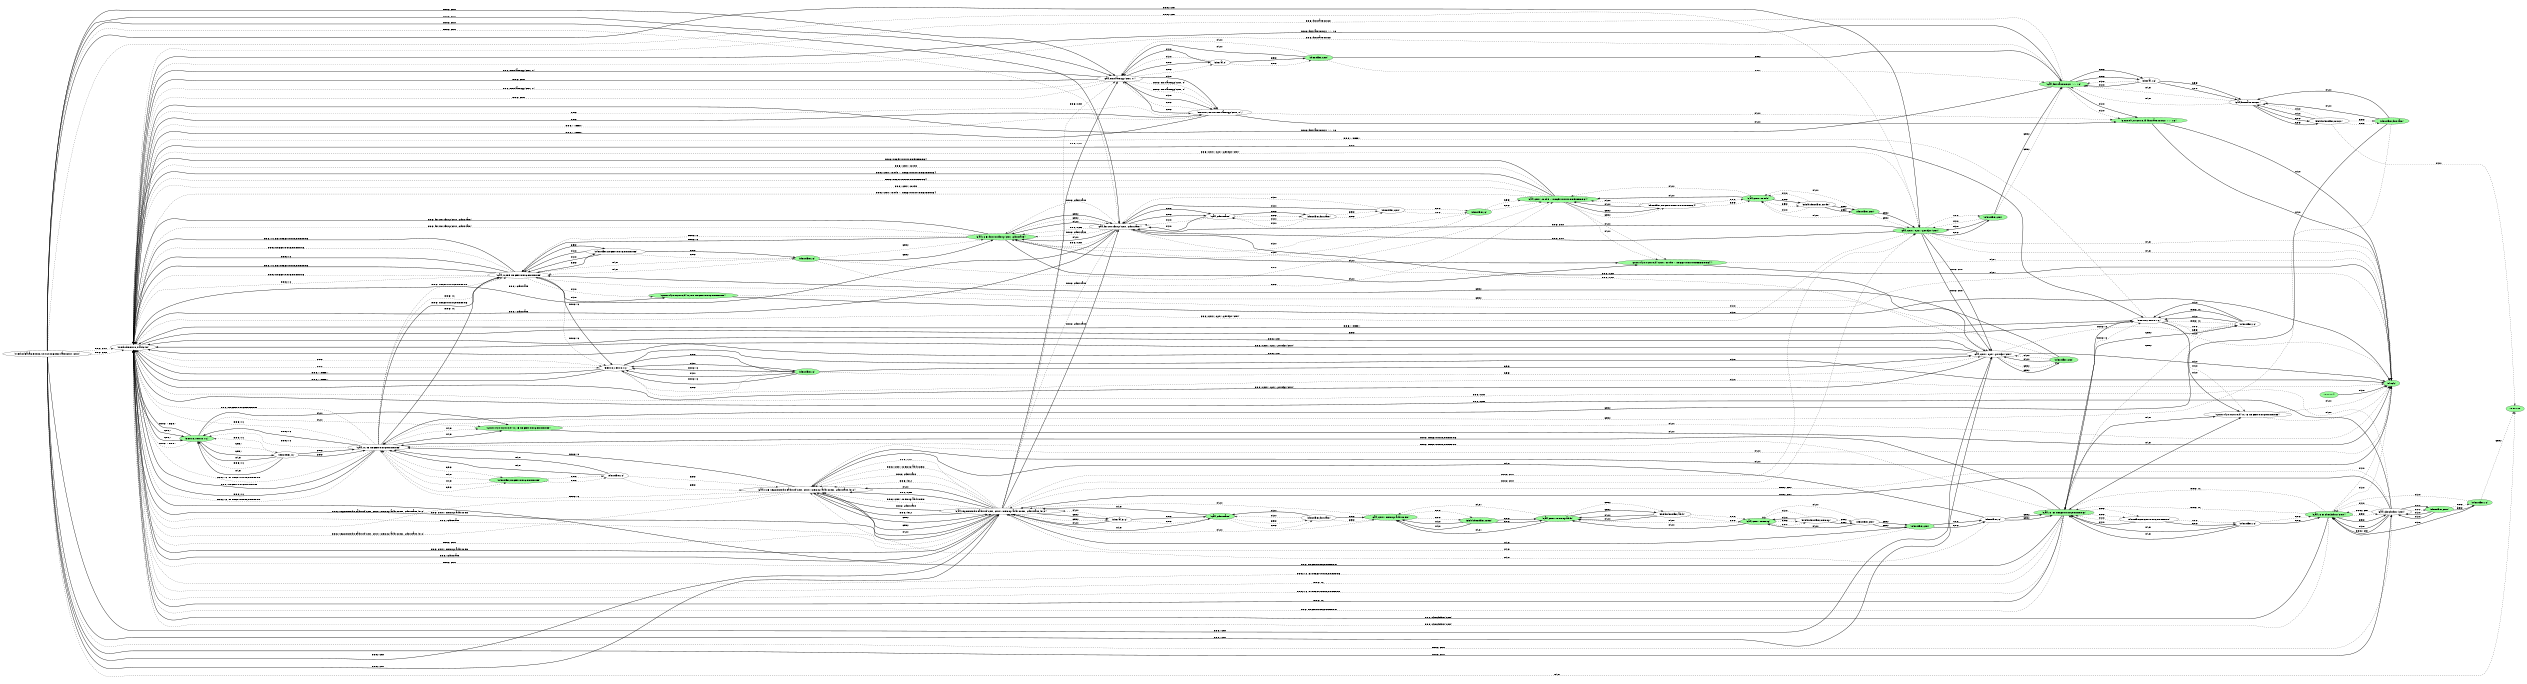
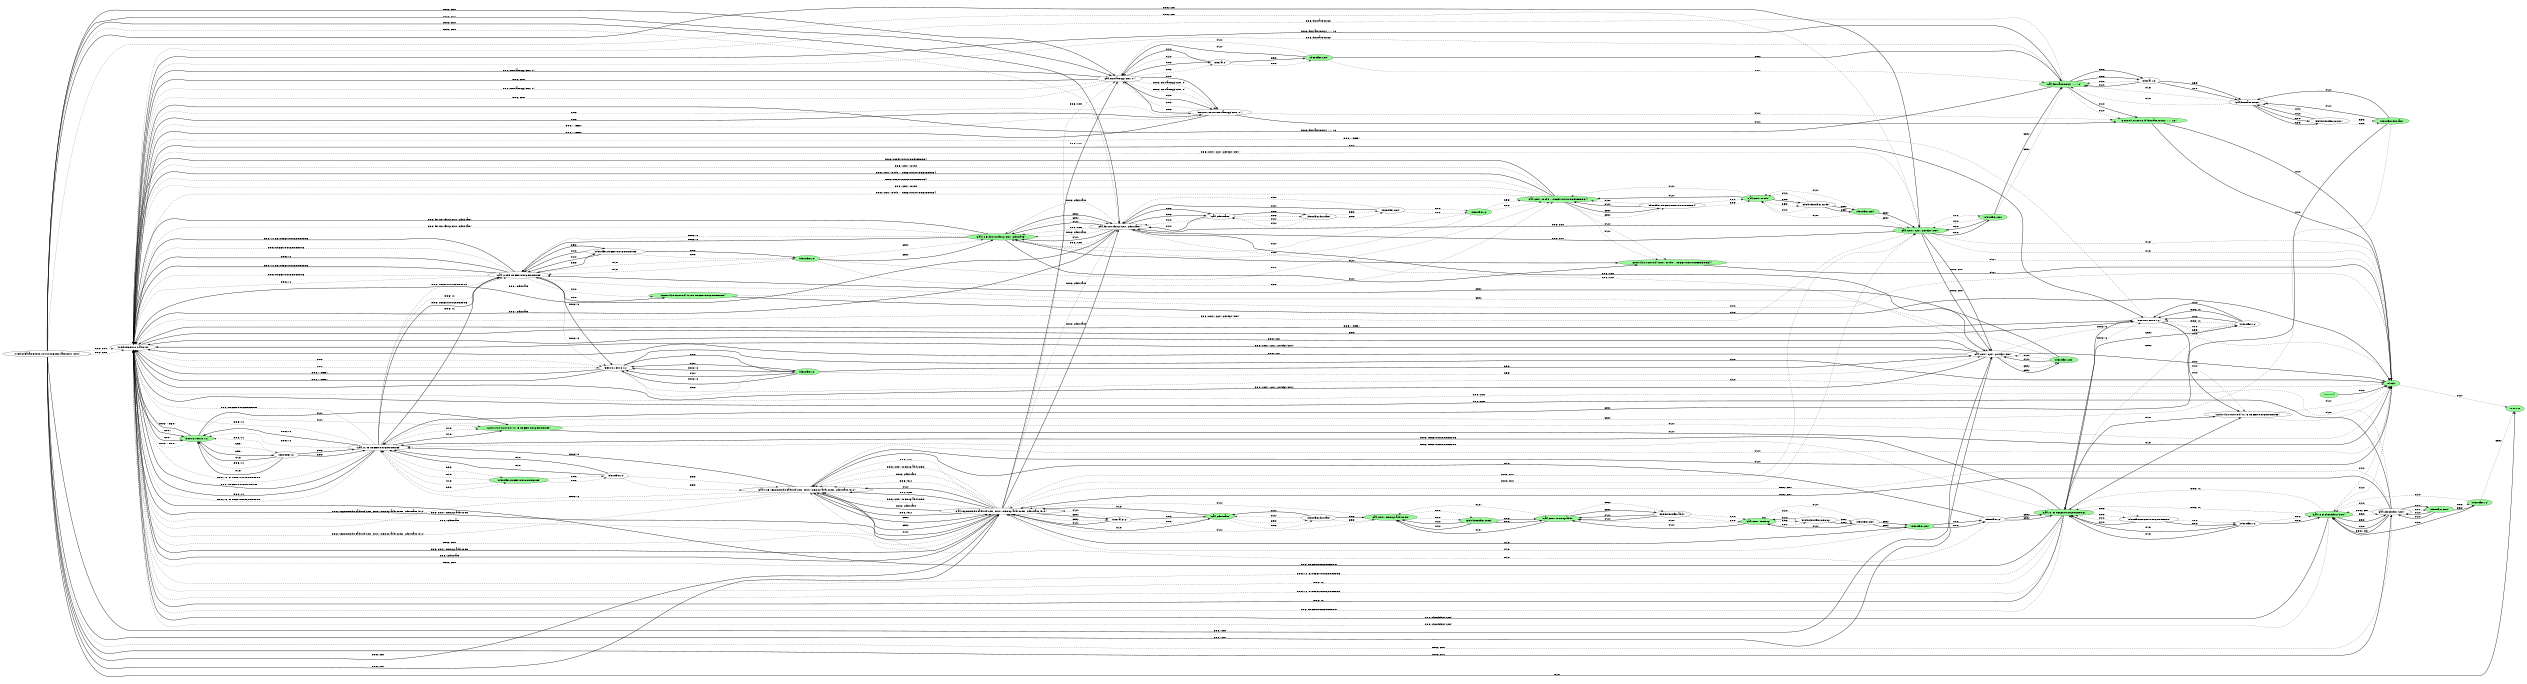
edge "(FieldIdentifier,mxcsr)" -> "1000100": now "(Block,)" -> "1000100"
edge "(MethodParameterIn,struct x86_emulate_ctxt *ctxt)" -> "1000100": style dashed -> bold
